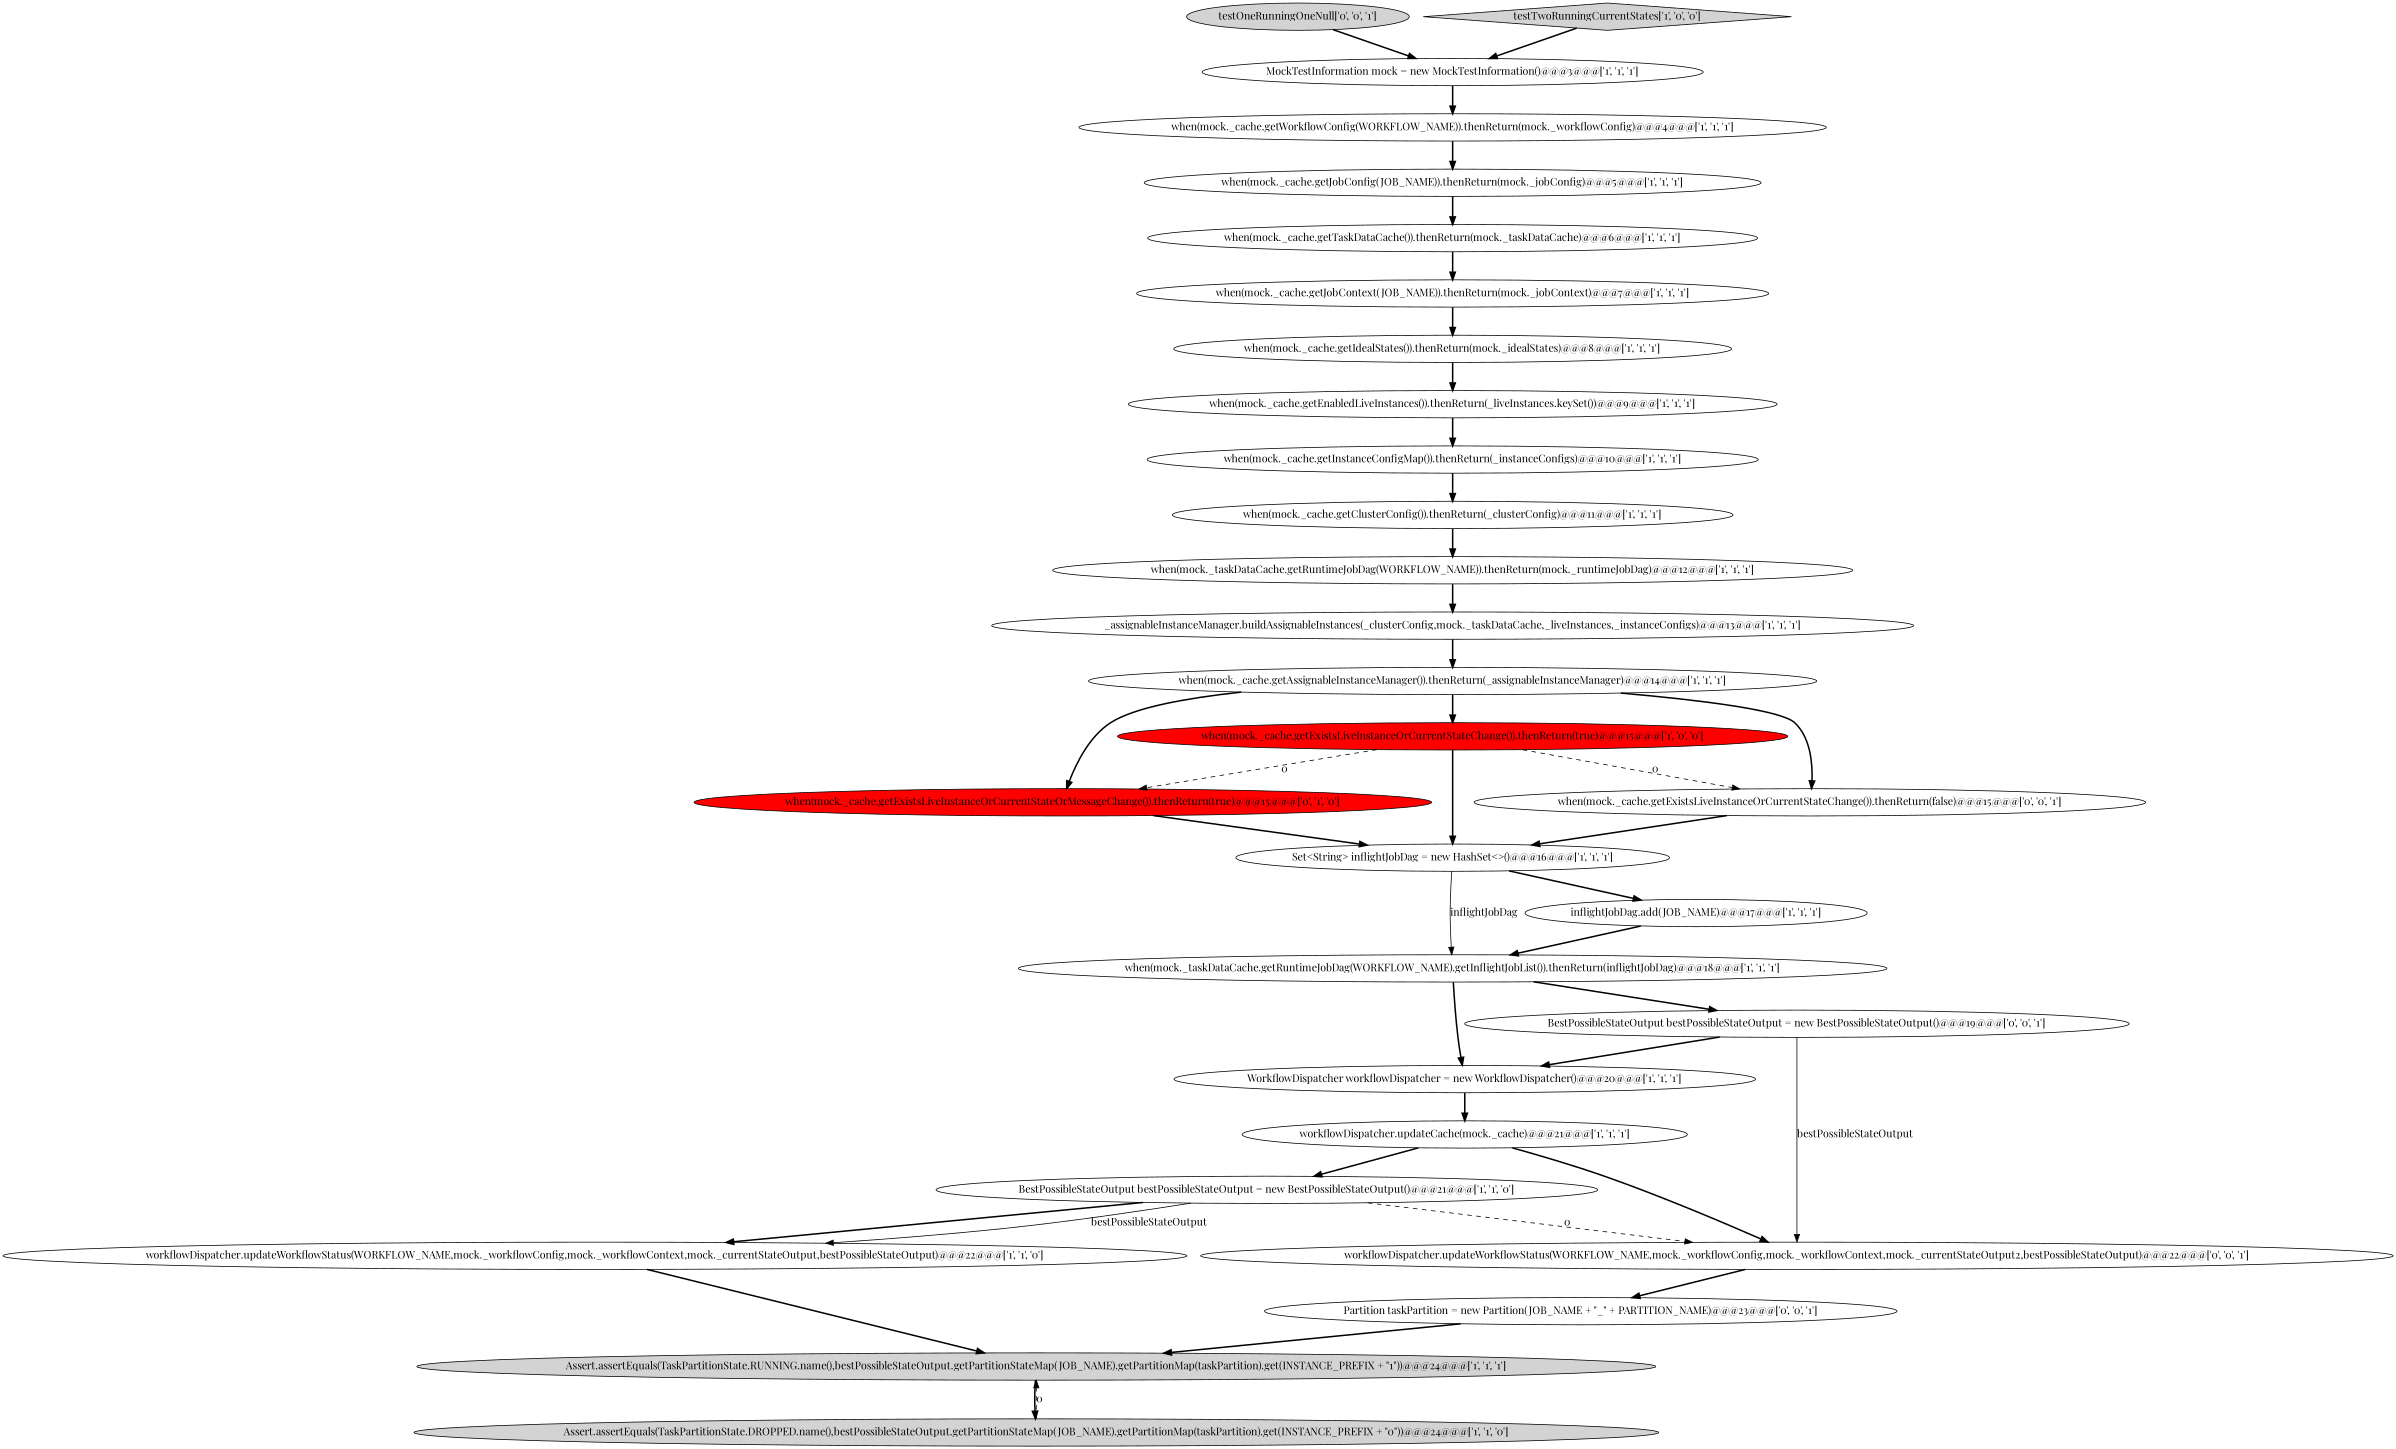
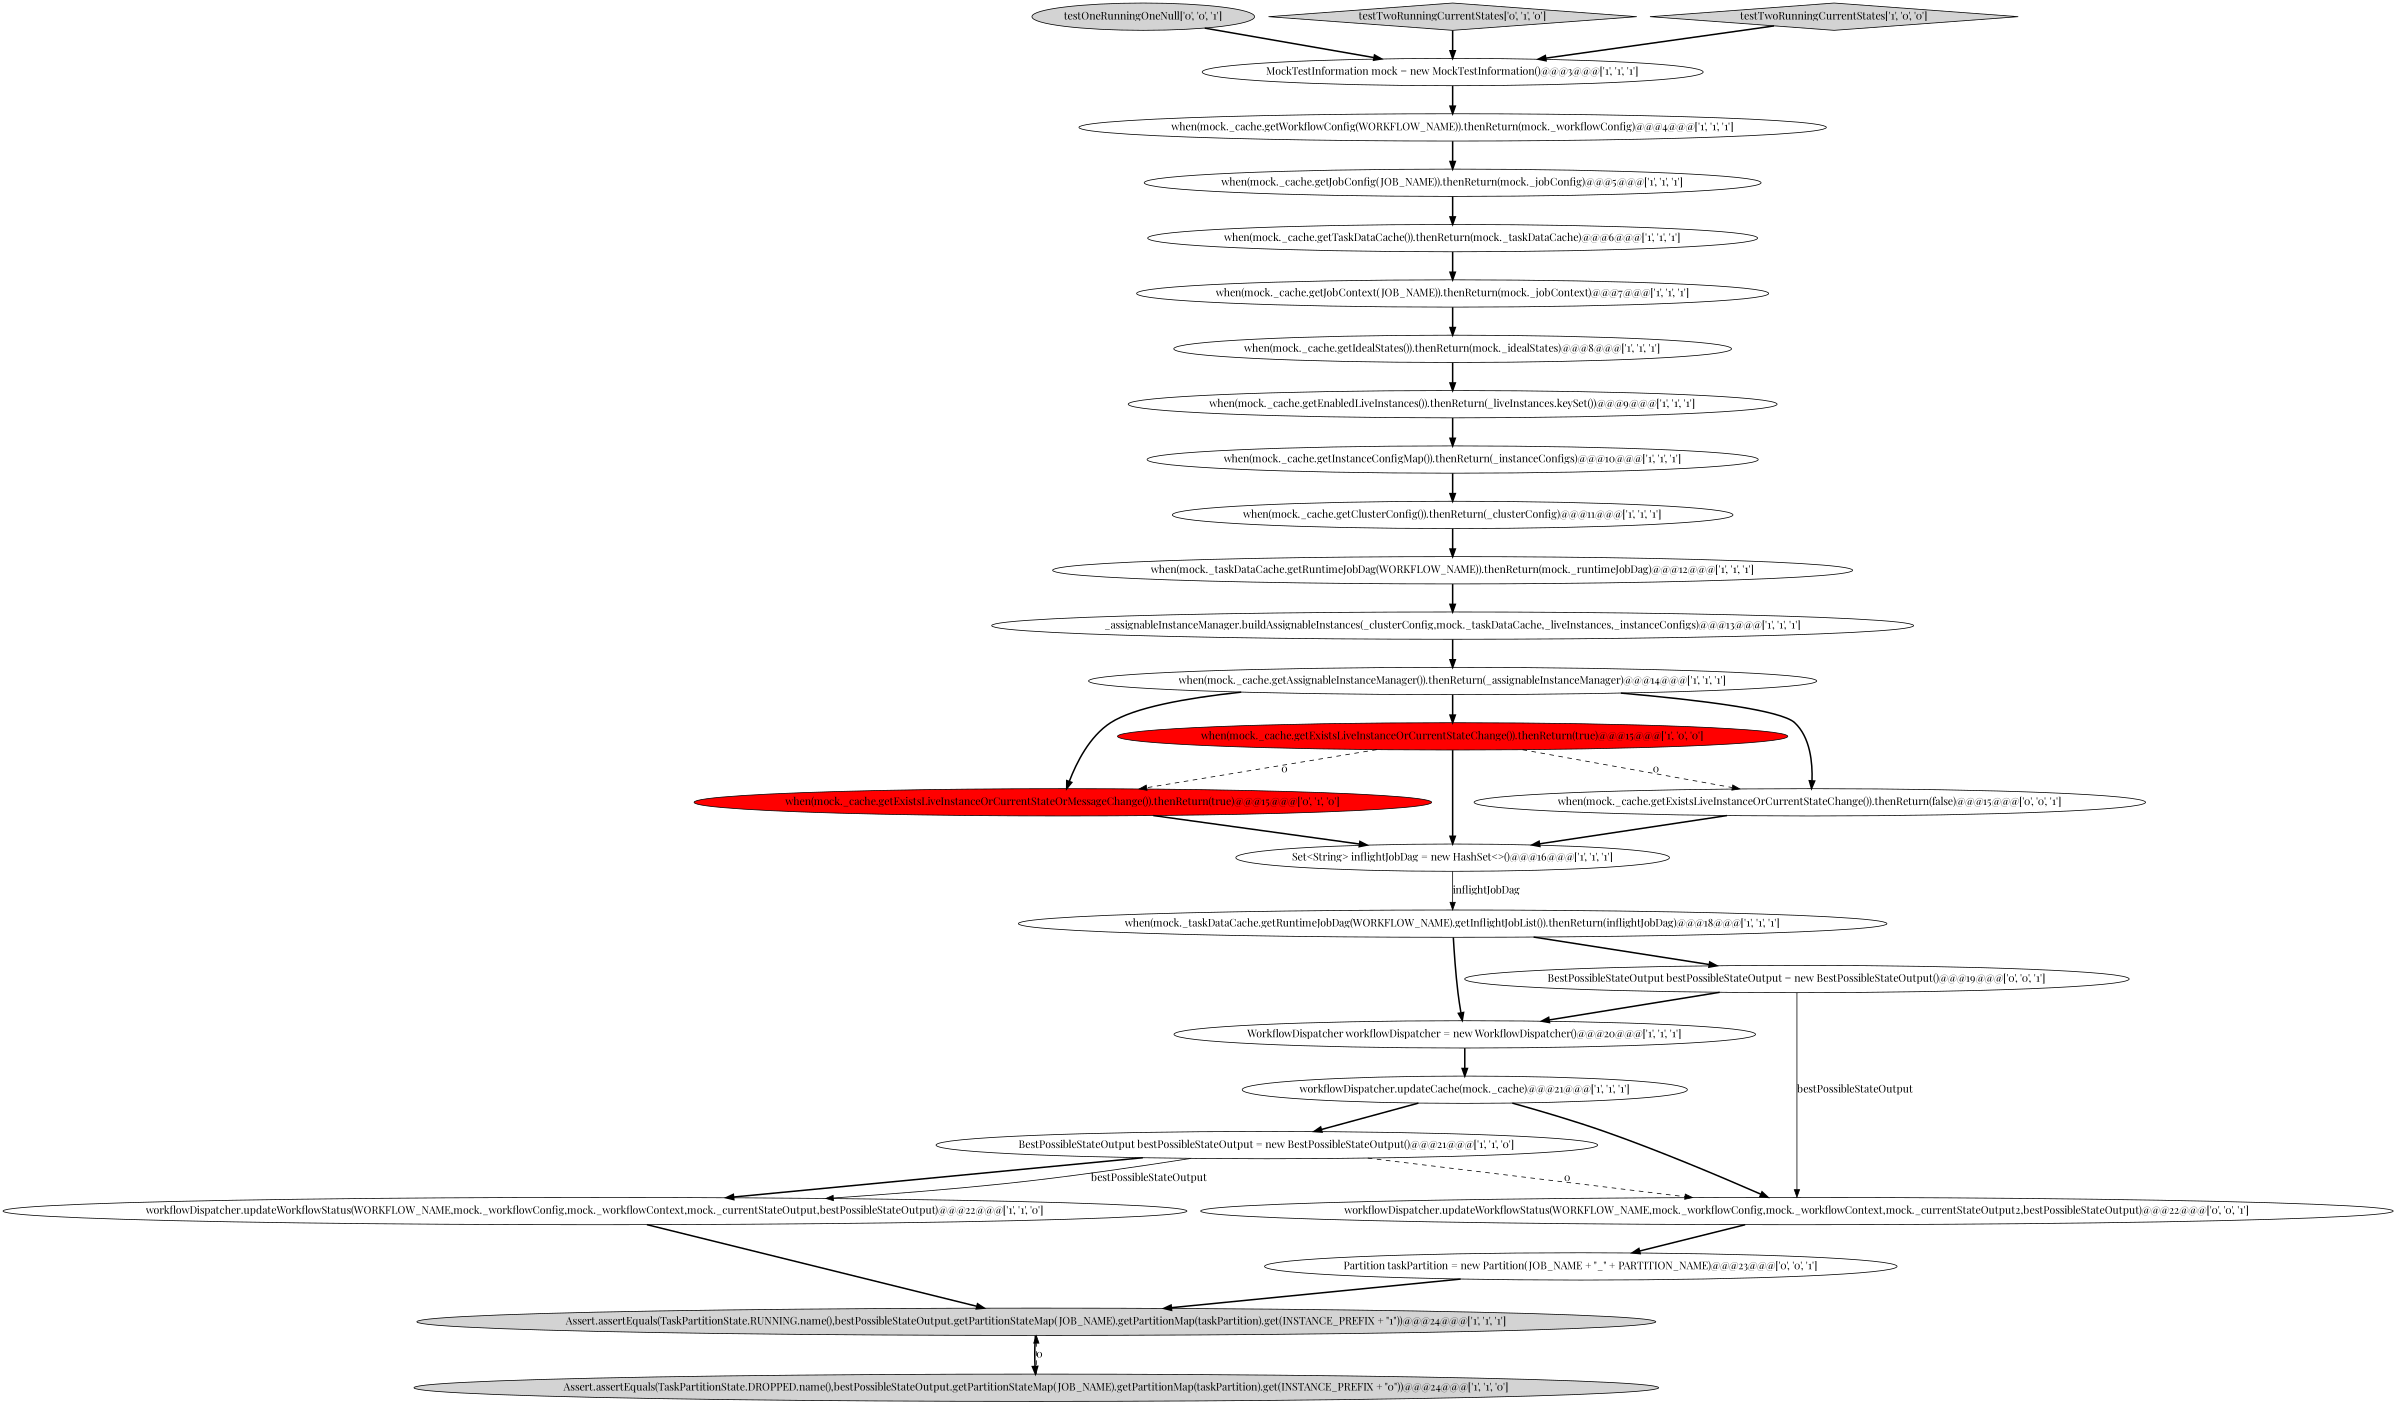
node "testTwoRunningCurrentStates['0', '1', '0']": added
node "inflightJobDag.add(JOB_NAME)@@@17@@@['1', '1', '1']": removed
